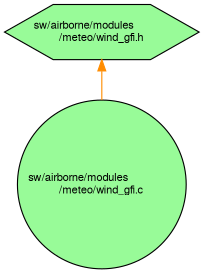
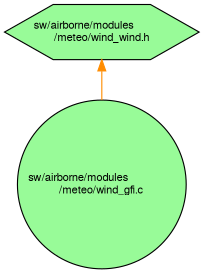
node "sw/airborne/modules /meteo/wind_gfi.h": label "sw/airborne/modules /meteo/wind_gfi.h" -> "sw/airborne/modules /meteo/wind_wind.h"
